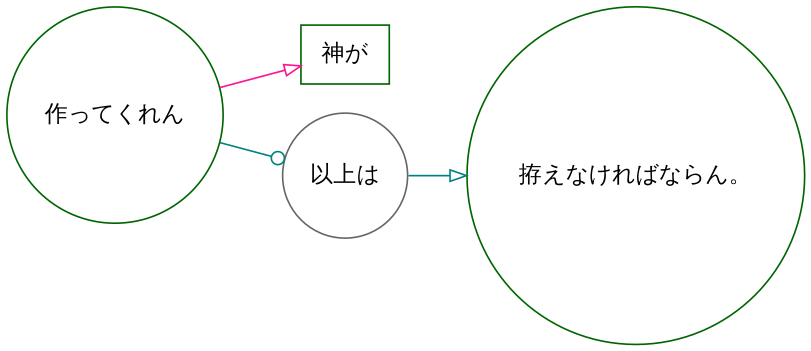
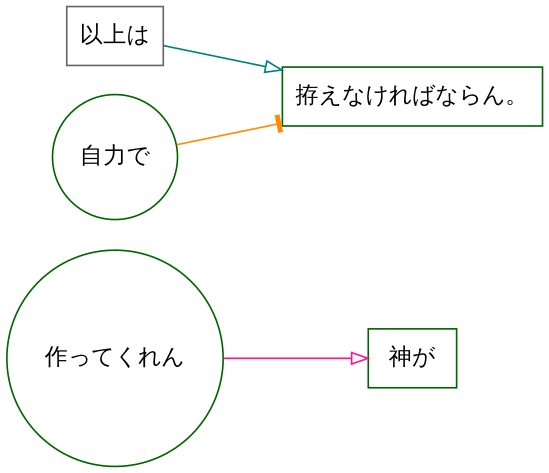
edge "作ってくれん" -> "以上は": removed
node "自力で": added
node "以上は": shape circle -> box
node "拵えなければならん。": shape circle -> box
